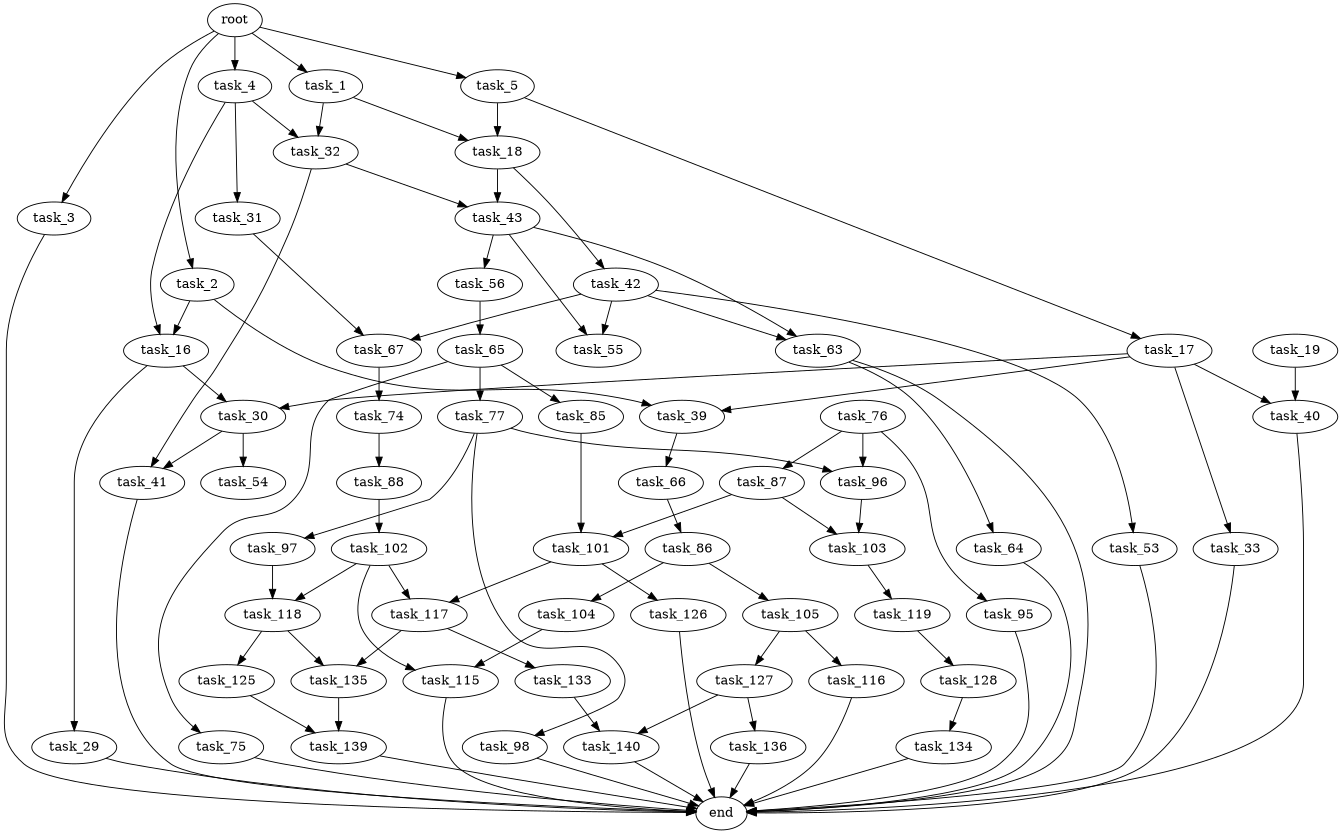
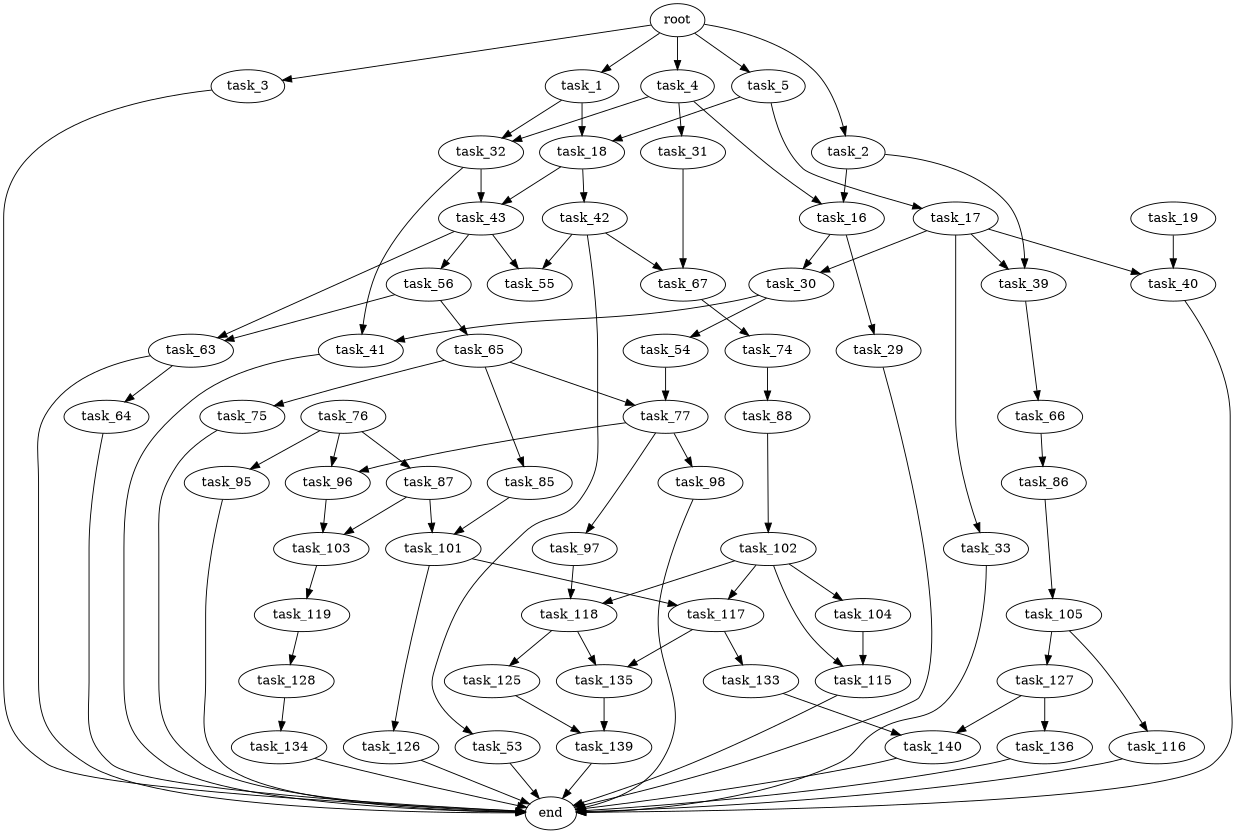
edge "task_42" -> "task_63": now "task_56" -> "task_63"
edge "task_54" -> "task_77": added
edge "task_86" -> "task_104": now "task_102" -> "task_104"
